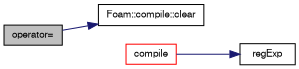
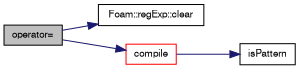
node "Foam::compile::clear": label "Foam::compile::clear" -> "Foam::regExp::clear"
edge "operator=" -> "compile": added
node "regExp": label "regExp" -> "isPattern"
